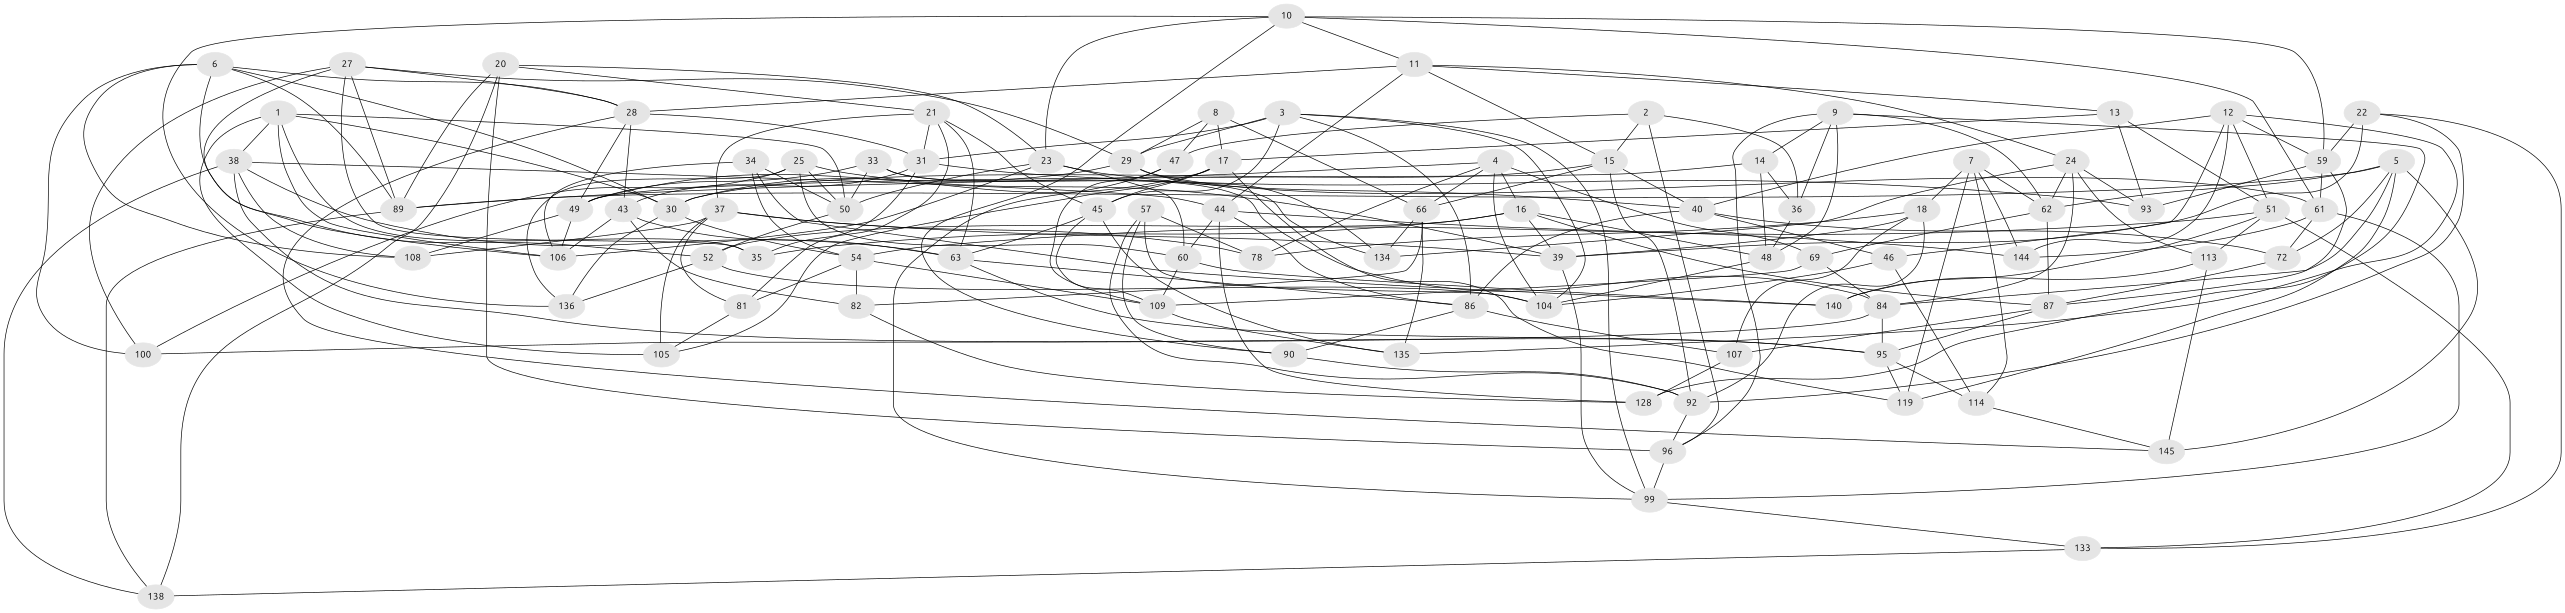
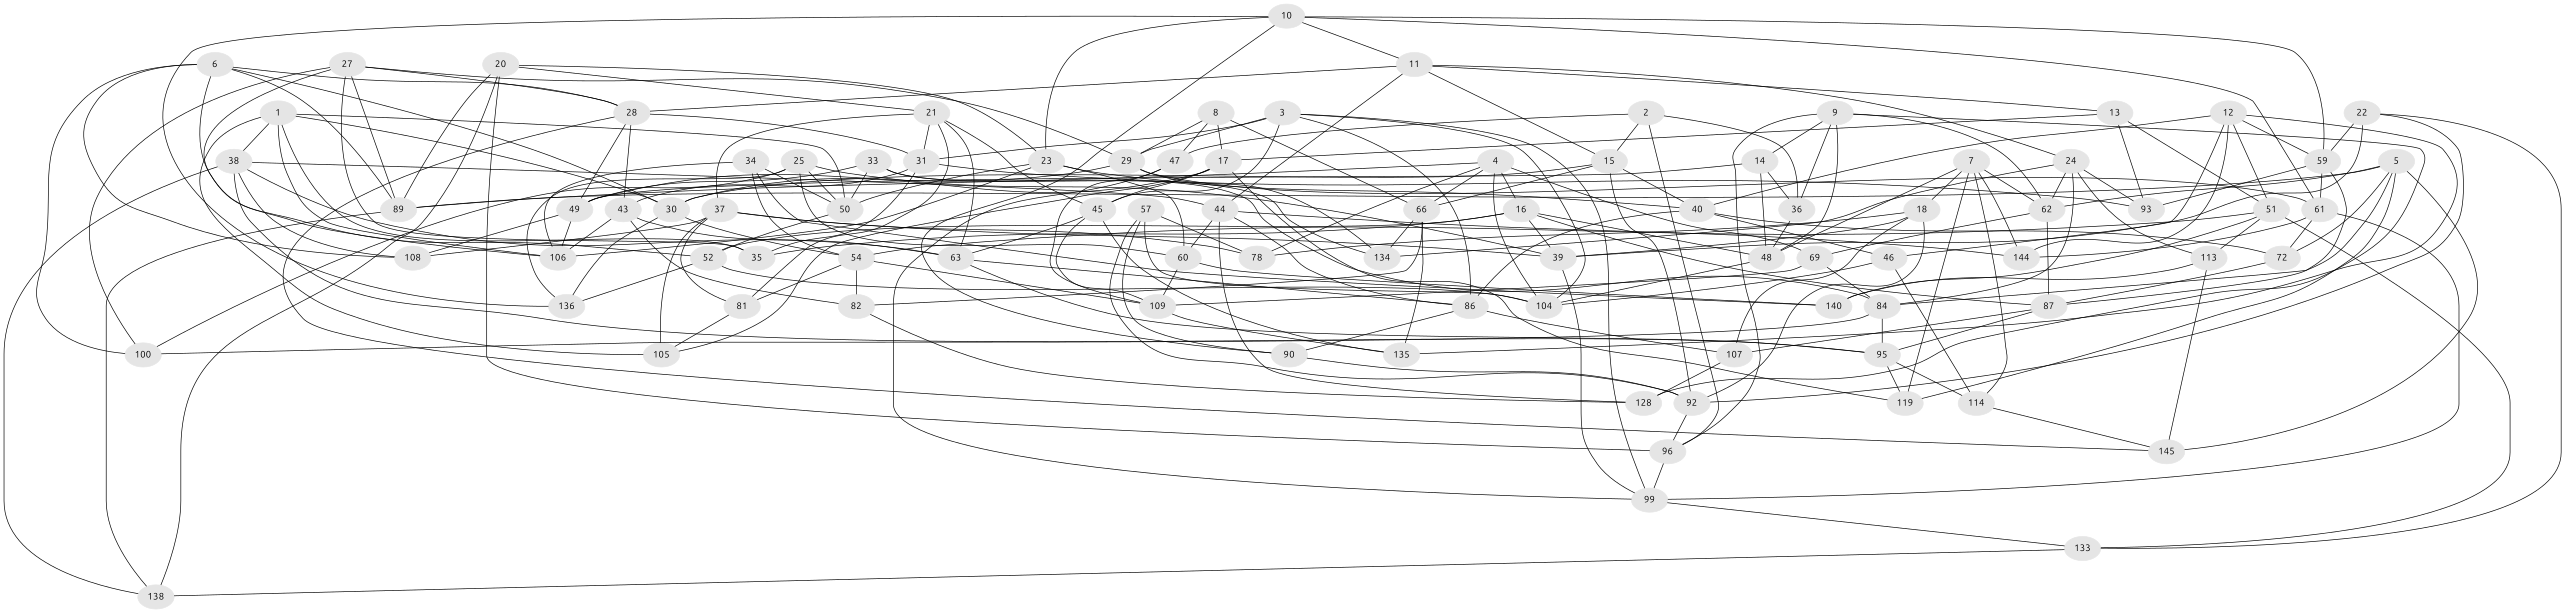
edge "7" -- "48": added
